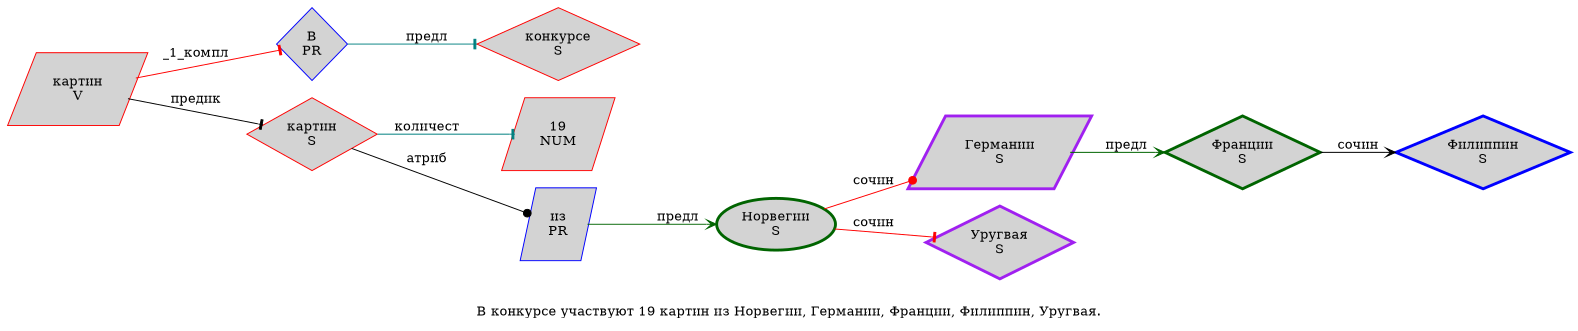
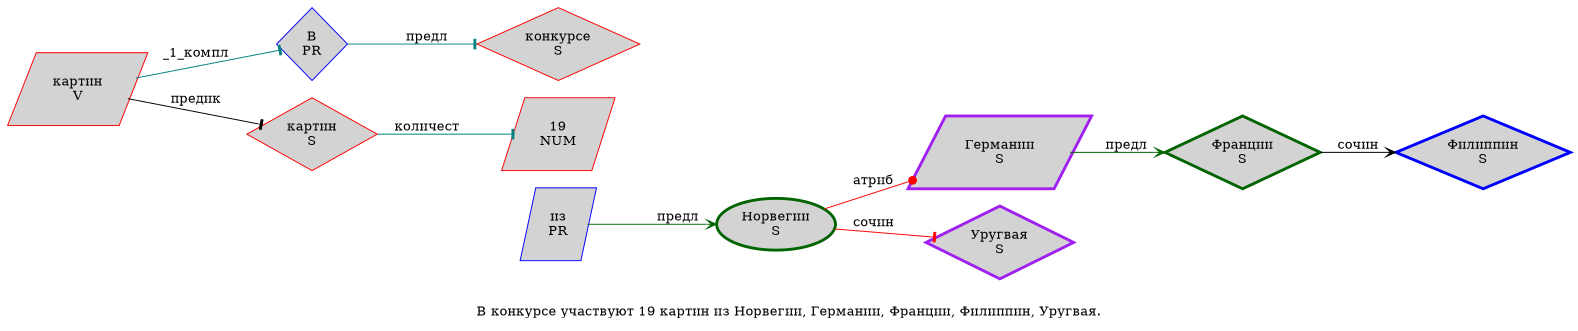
edge "картин V" -> "В PR": color red -> teal
edge "картин S" -> "из PR": removed, label "атриб"
edge "Норвегии S" -> "Германии S": label "сочин" -> "атриб"
